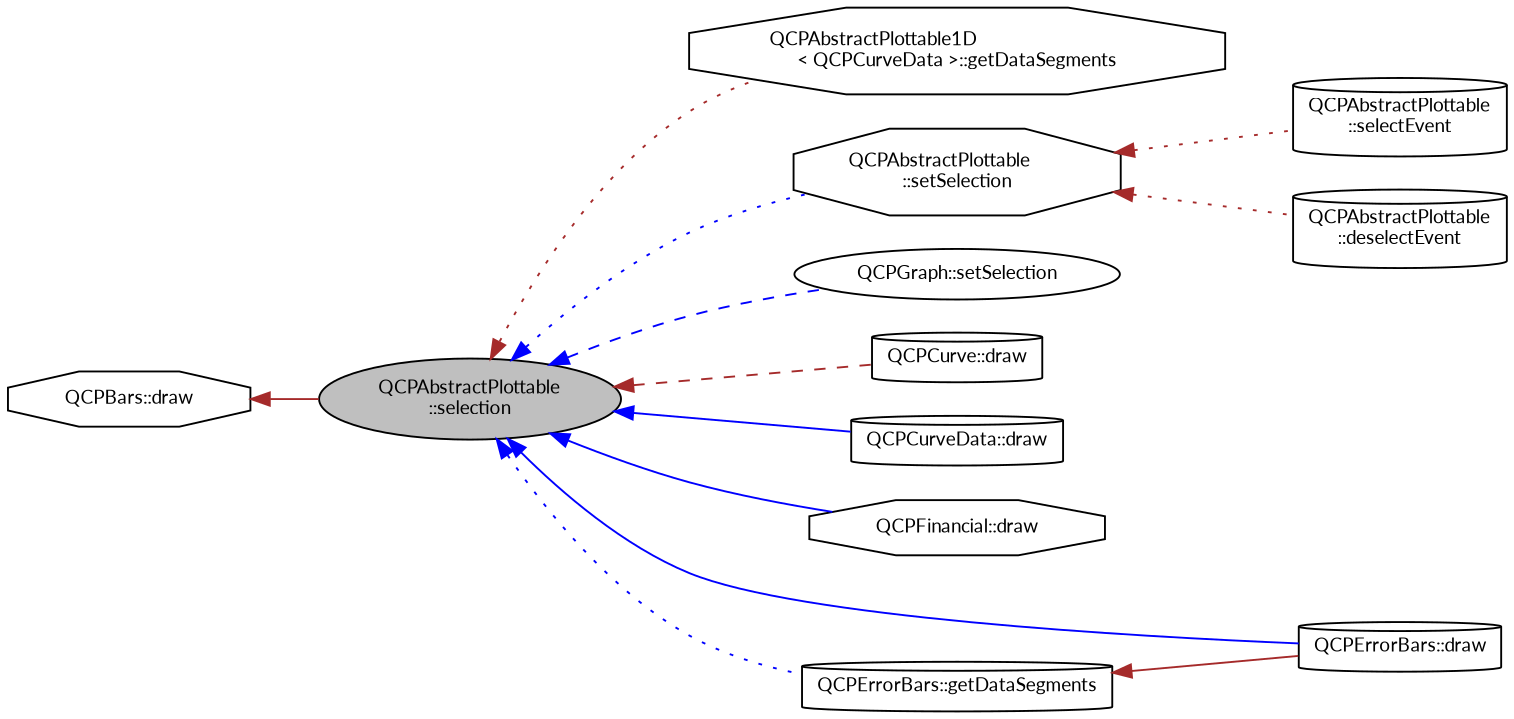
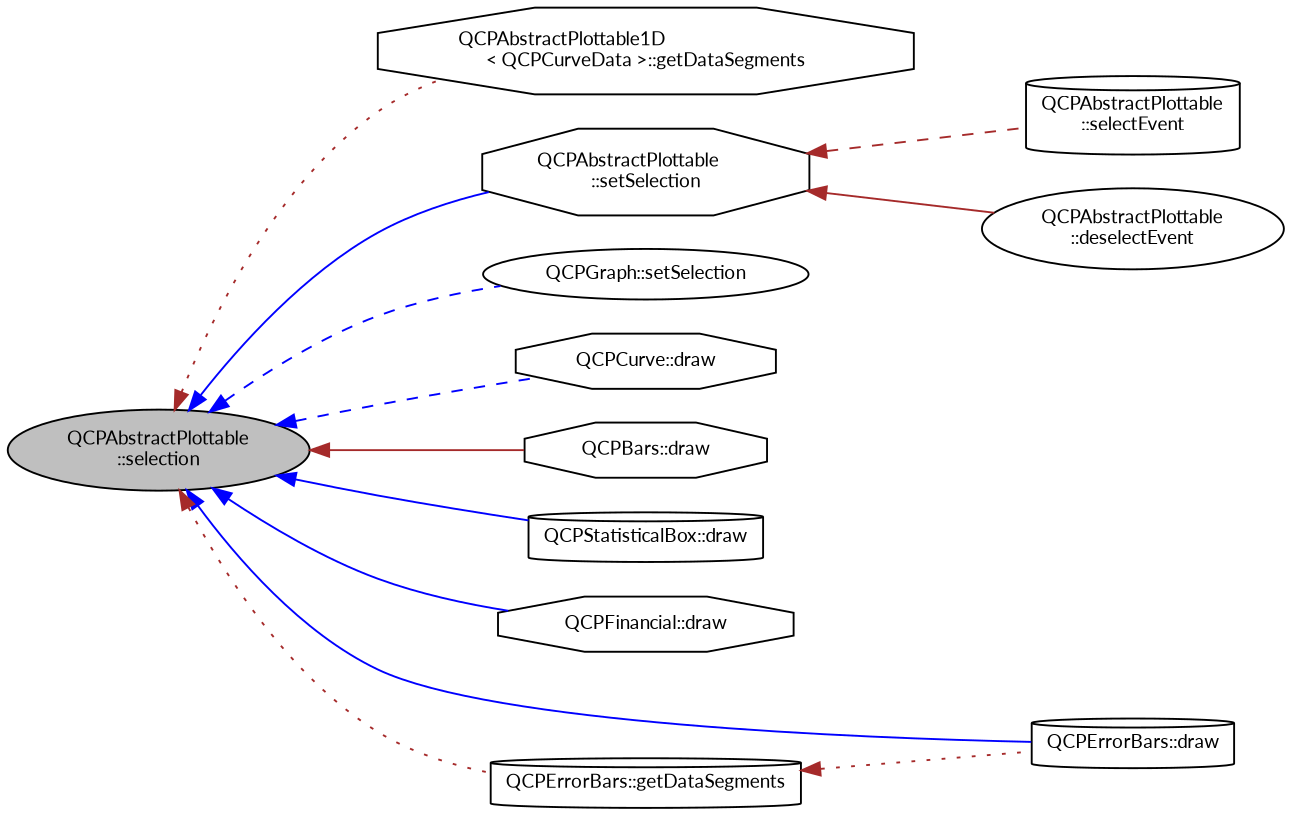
edge "QCPAbstractPlottable ::selectEvent" -> "QCPAbstractPlottable ::setSelection": style dotted -> dashed
edge "QCPAbstractPlottable ::deselectEvent" -> "QCPAbstractPlottable ::setSelection": style dotted -> solid
node "QCPAbstractPlottable ::deselectEvent": shape cylinder -> ellipse
edge "QCPAbstractPlottable ::setSelection" -> "QCPAbstractPlottable ::selection": style dotted -> solid
node "QCPCurve::draw": shape cylinder -> octagon
edge "QCPCurve::draw" -> "QCPAbstractPlottable ::selection": color brown -> blue
edge "QCPAbstractPlottable ::selection" -> "QCPBars::draw": reversed
node "QCPCurveData::draw": label "QCPCurveData::draw" -> "QCPStatisticalBox::draw"
edge "QCPErrorBars::getDataSegments" -> "QCPAbstractPlottable ::selection": color blue -> brown
edge "QCPErrorBars::draw" -> "QCPErrorBars::getDataSegments": style solid -> dotted
